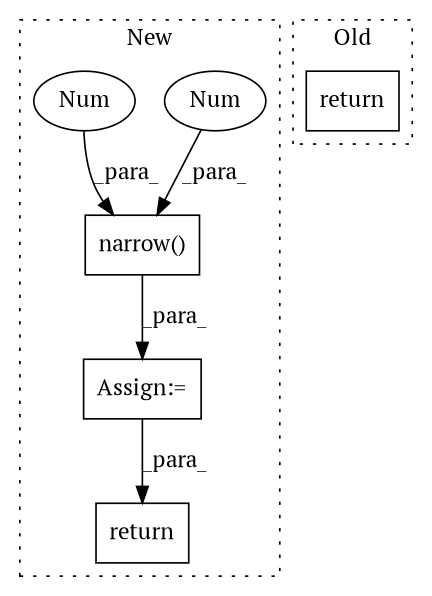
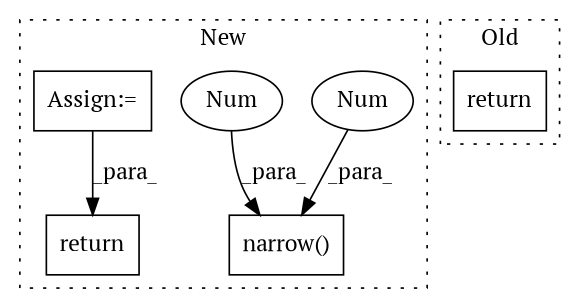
edge "narrow()" -> "Assign:=": removed, label "_para_"
